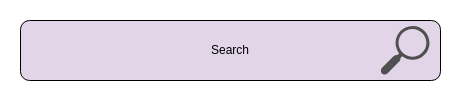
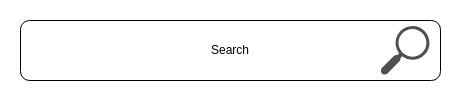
node "Search": fillcolor #e1d5e7 -> #ffffff
